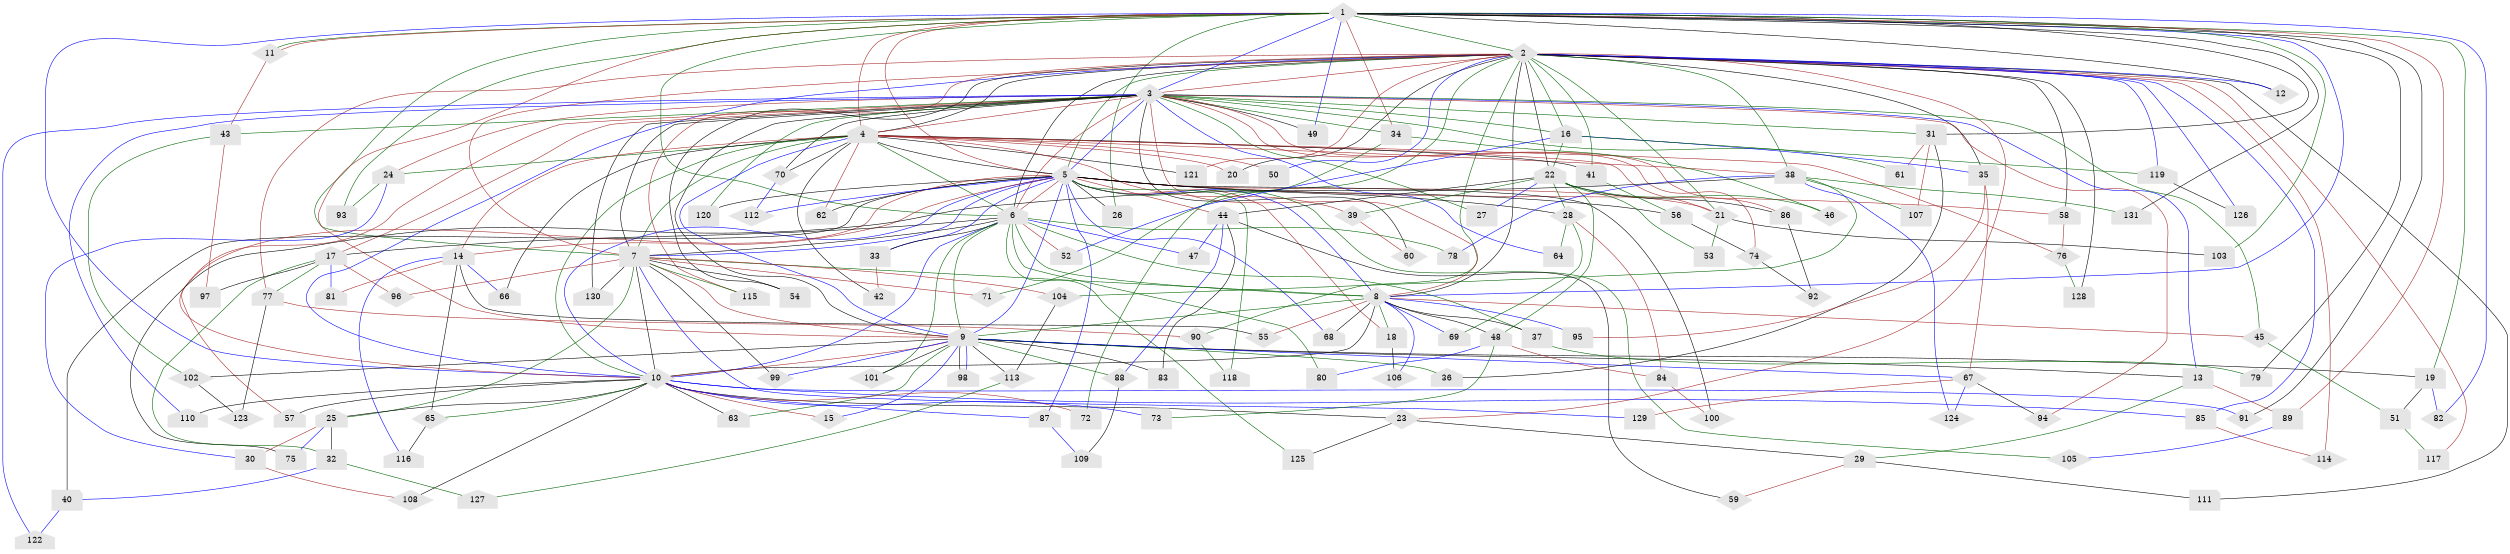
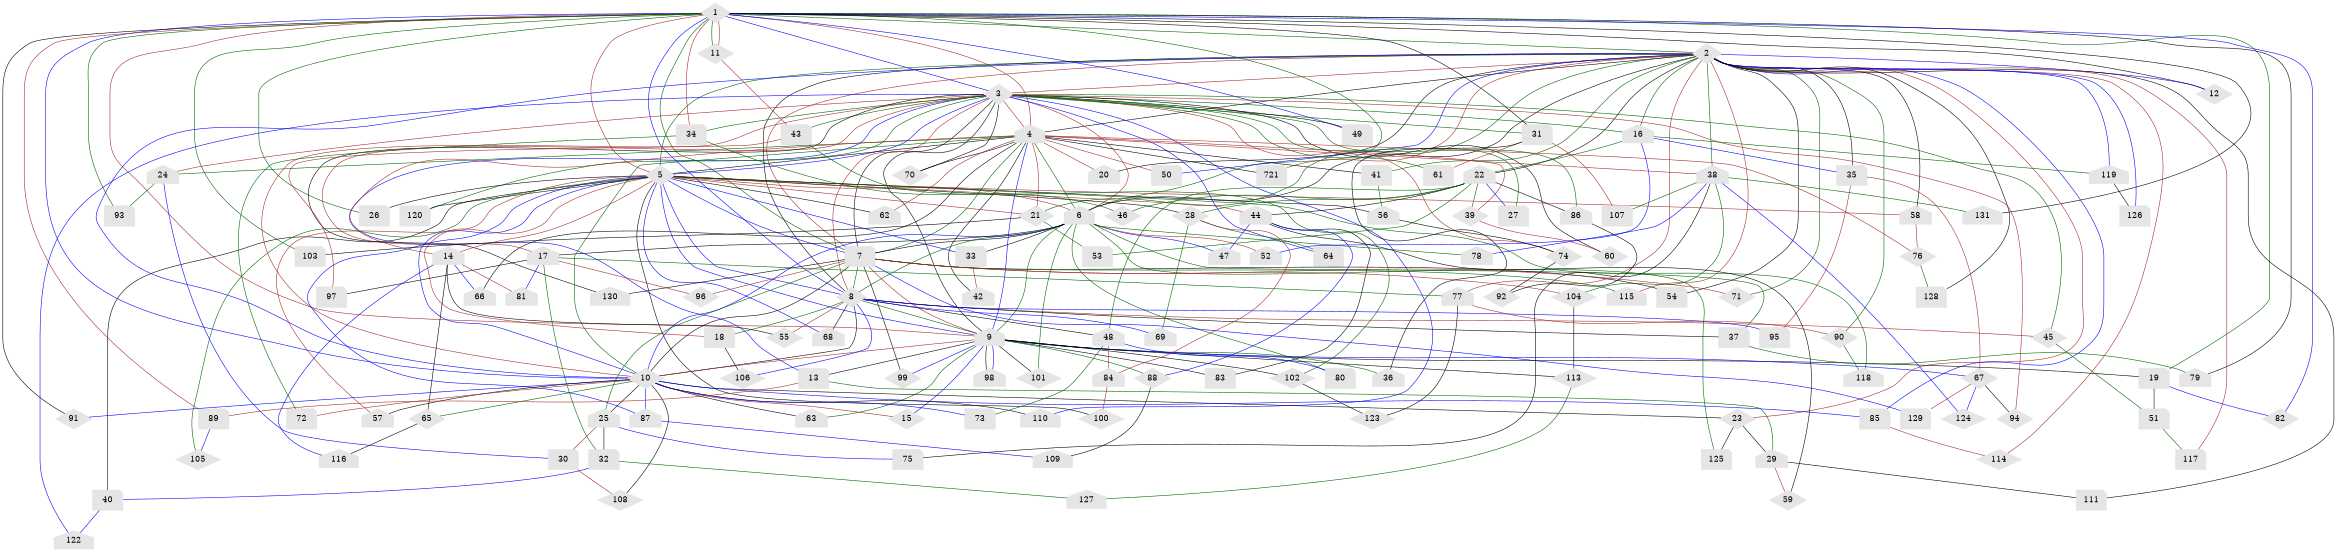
edge "3" -- "86": color brown -> darkgreen
node "121": label "121" -> "721"
node "112": removed
